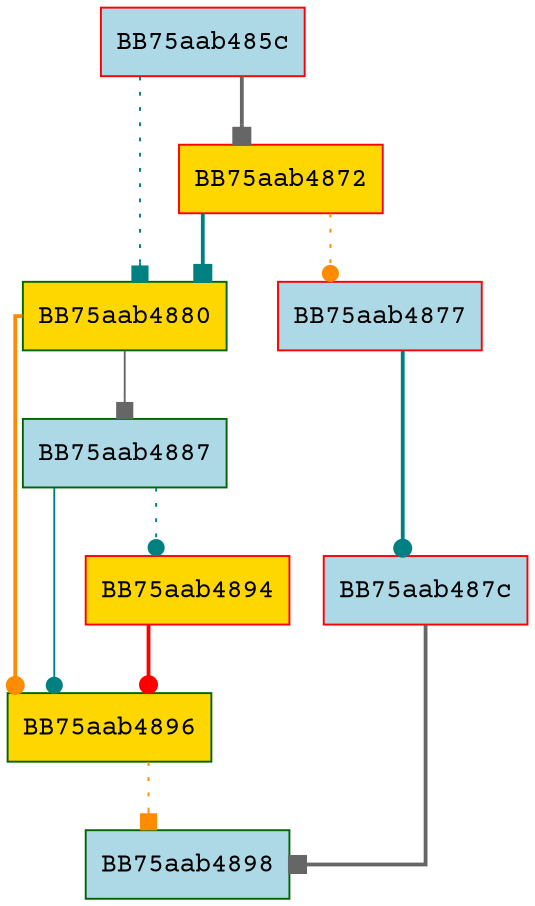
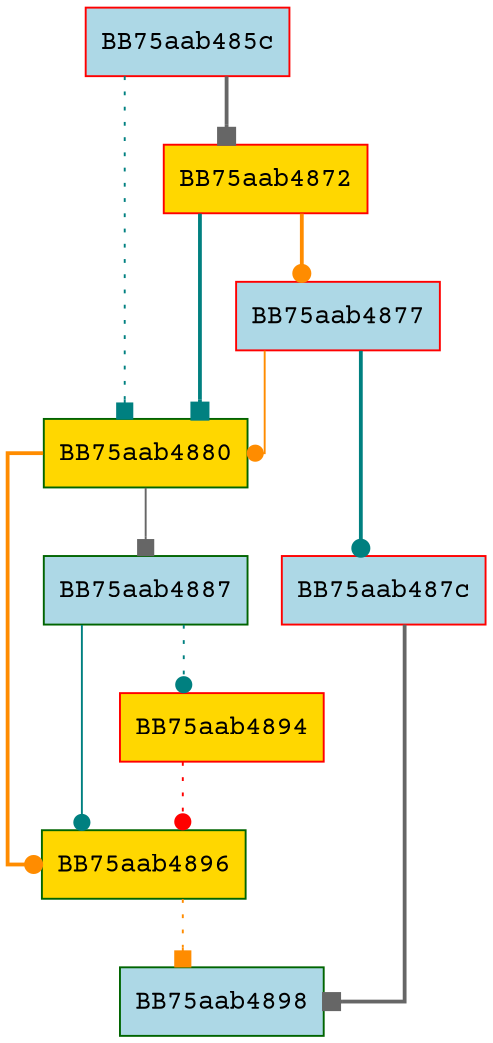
edge "BB75aab4872" -> "BB75aab4877": style dotted -> bold
edge "BB75aab4877" -> "BB75aab4880": added
edge "BB75aab4894" -> "BB75aab4896": style bold -> dotted
